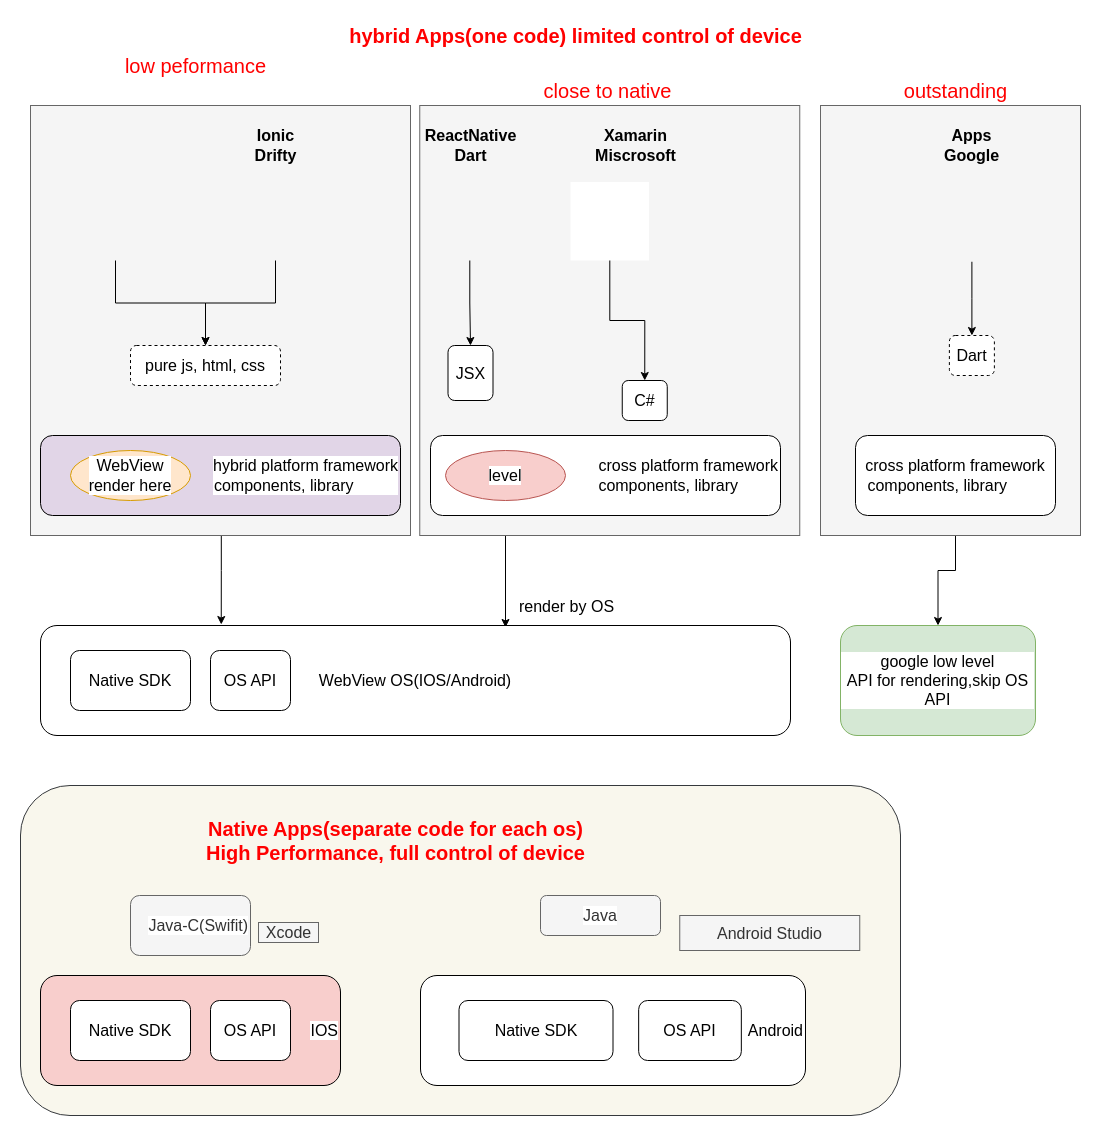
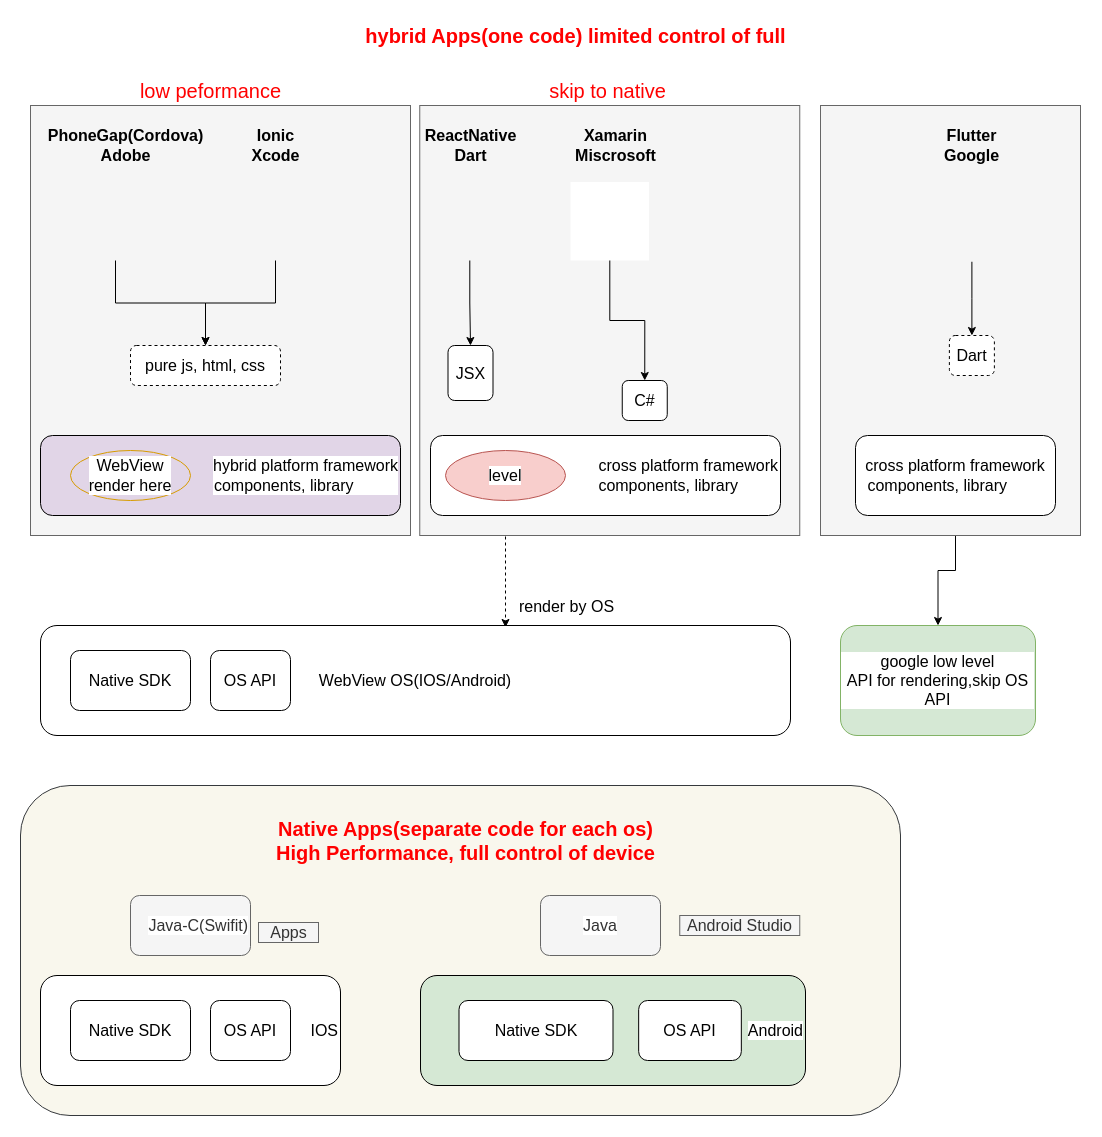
node "hybrid Apps(one code) limited control of device": label "hybrid Apps(one code) limited control of device" -> "hybrid Apps(one code) limited control of full"
node "low peformance": moved (196, 66) -> (211, 91)
node "close to native": label "close to native" -> "skip to native"
node "outstanding": removed
node "PhoneGap(Cordova)Adobe": added
node "IonicDrifty": label "IonicDrifty" -> "IonicXcode"
node "XamarinMiscrosoft": moved (636, 146) -> (616, 146)
node "AppsGoogle": label "AppsGoogle" -> "FlutterGoogle"
node "WebView render here": fillcolor #ffe6cc -> #e1d5e7
edge "hybrid platform framework components, library" -> "WebView OS(IOS/Android)": removed
edge "level" -> "WebView OS(IOS/Android)": style solid -> dashed
node "Native Apps(separate code for each os)High Performance, full control of device": moved (396, 841) -> (466, 841)
node "Java": size 120x40 -> 120x60
node "Xcode": label "Xcode" -> "Apps"
node "Android Studio": size 180x35 -> 120x20
node "IOS": fillcolor #f8cecc -> #ffffff
node "Android": fillcolor #ffffff -> #d5e8d4
